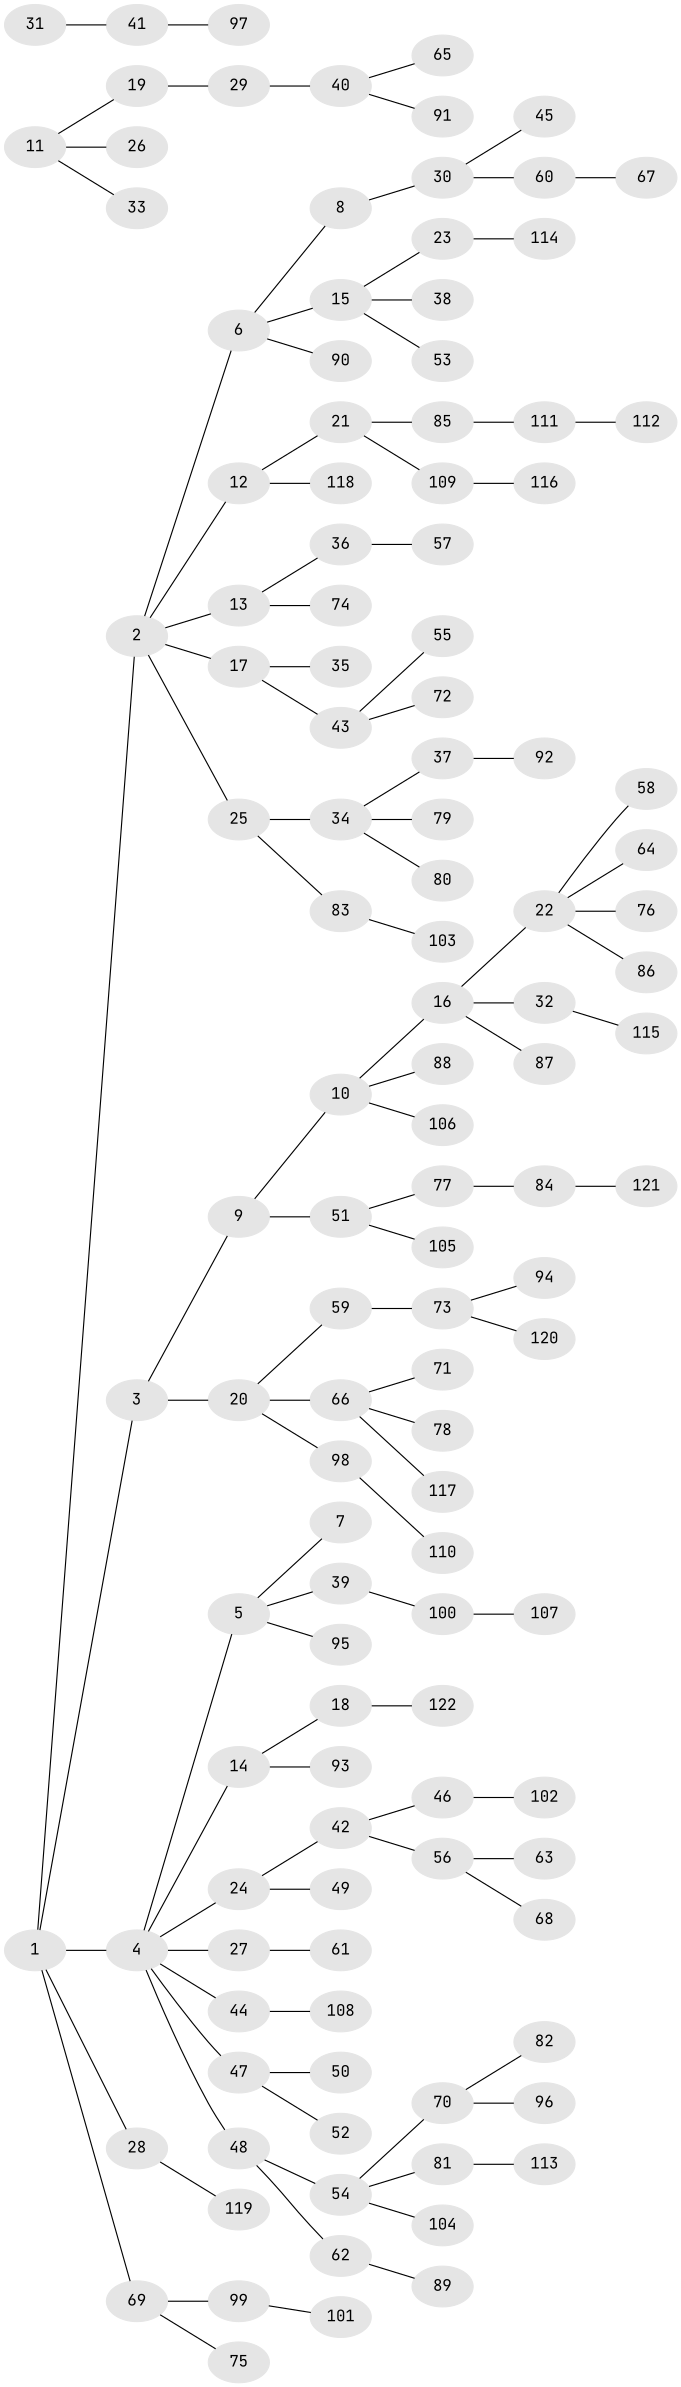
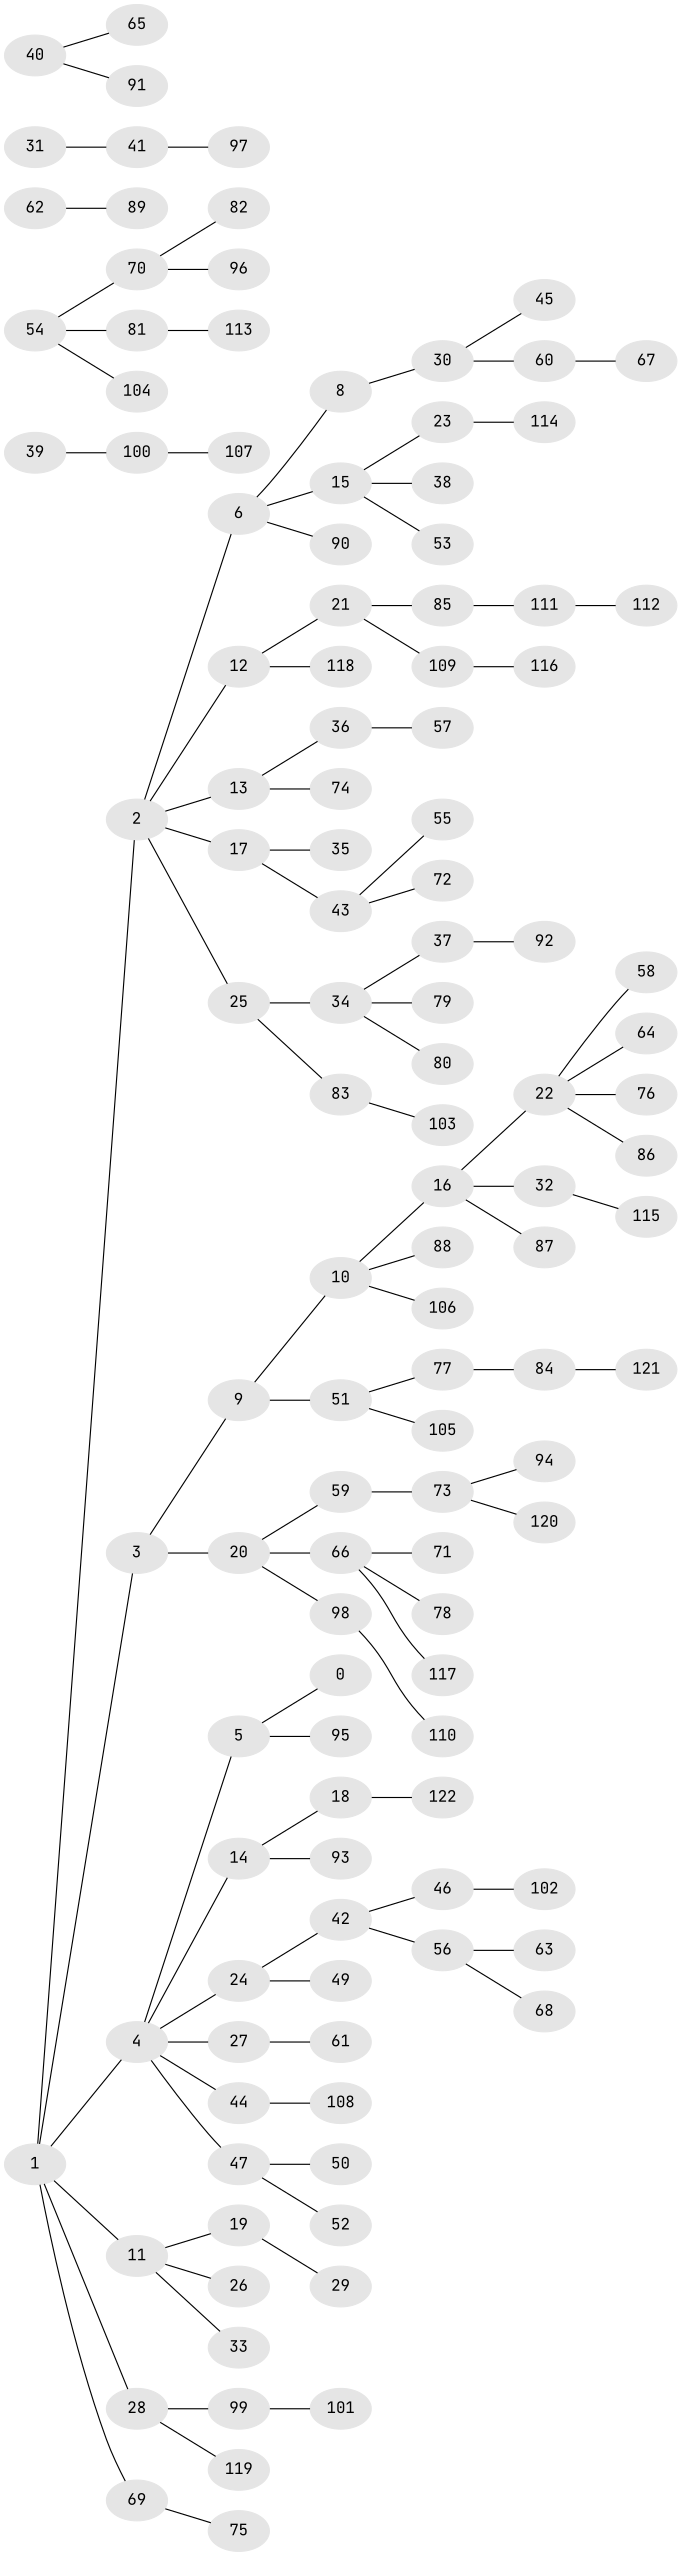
edge "29" -- "40": removed
node "7": label "7" -> "0"
edge "39" -- "5": removed
node "48": removed
edge "1" -- "11": added
edge "69" -- "99": now "28" -- "99"
